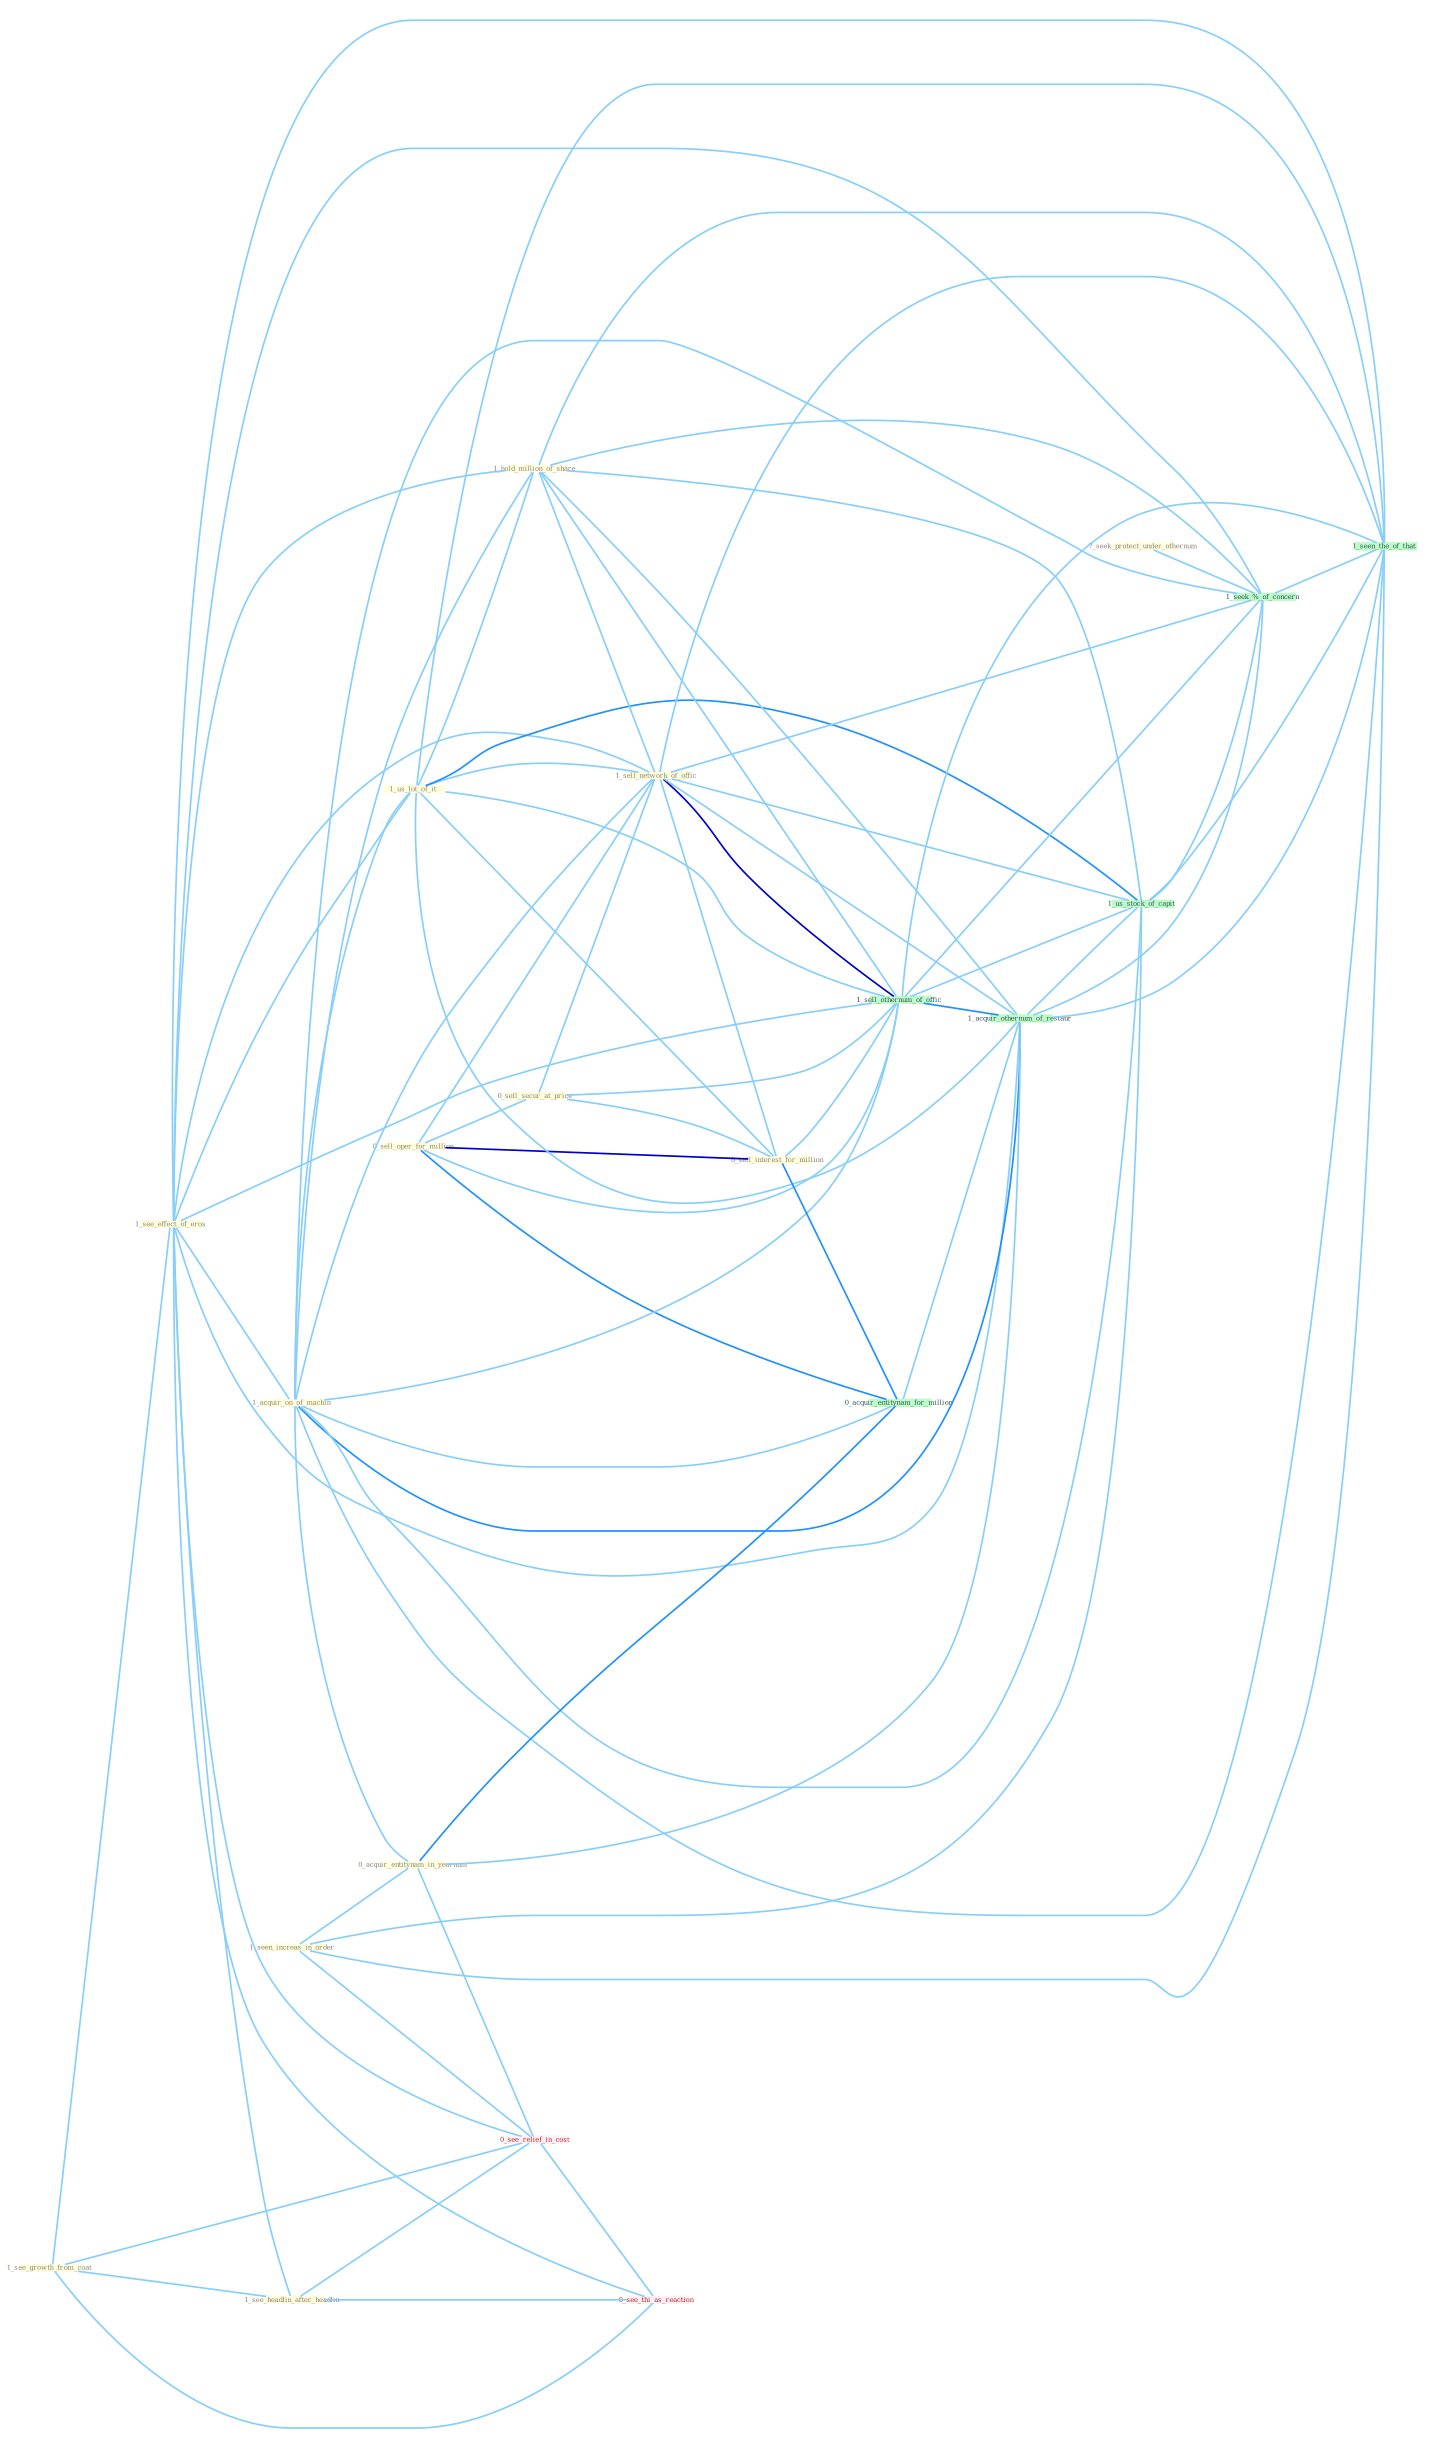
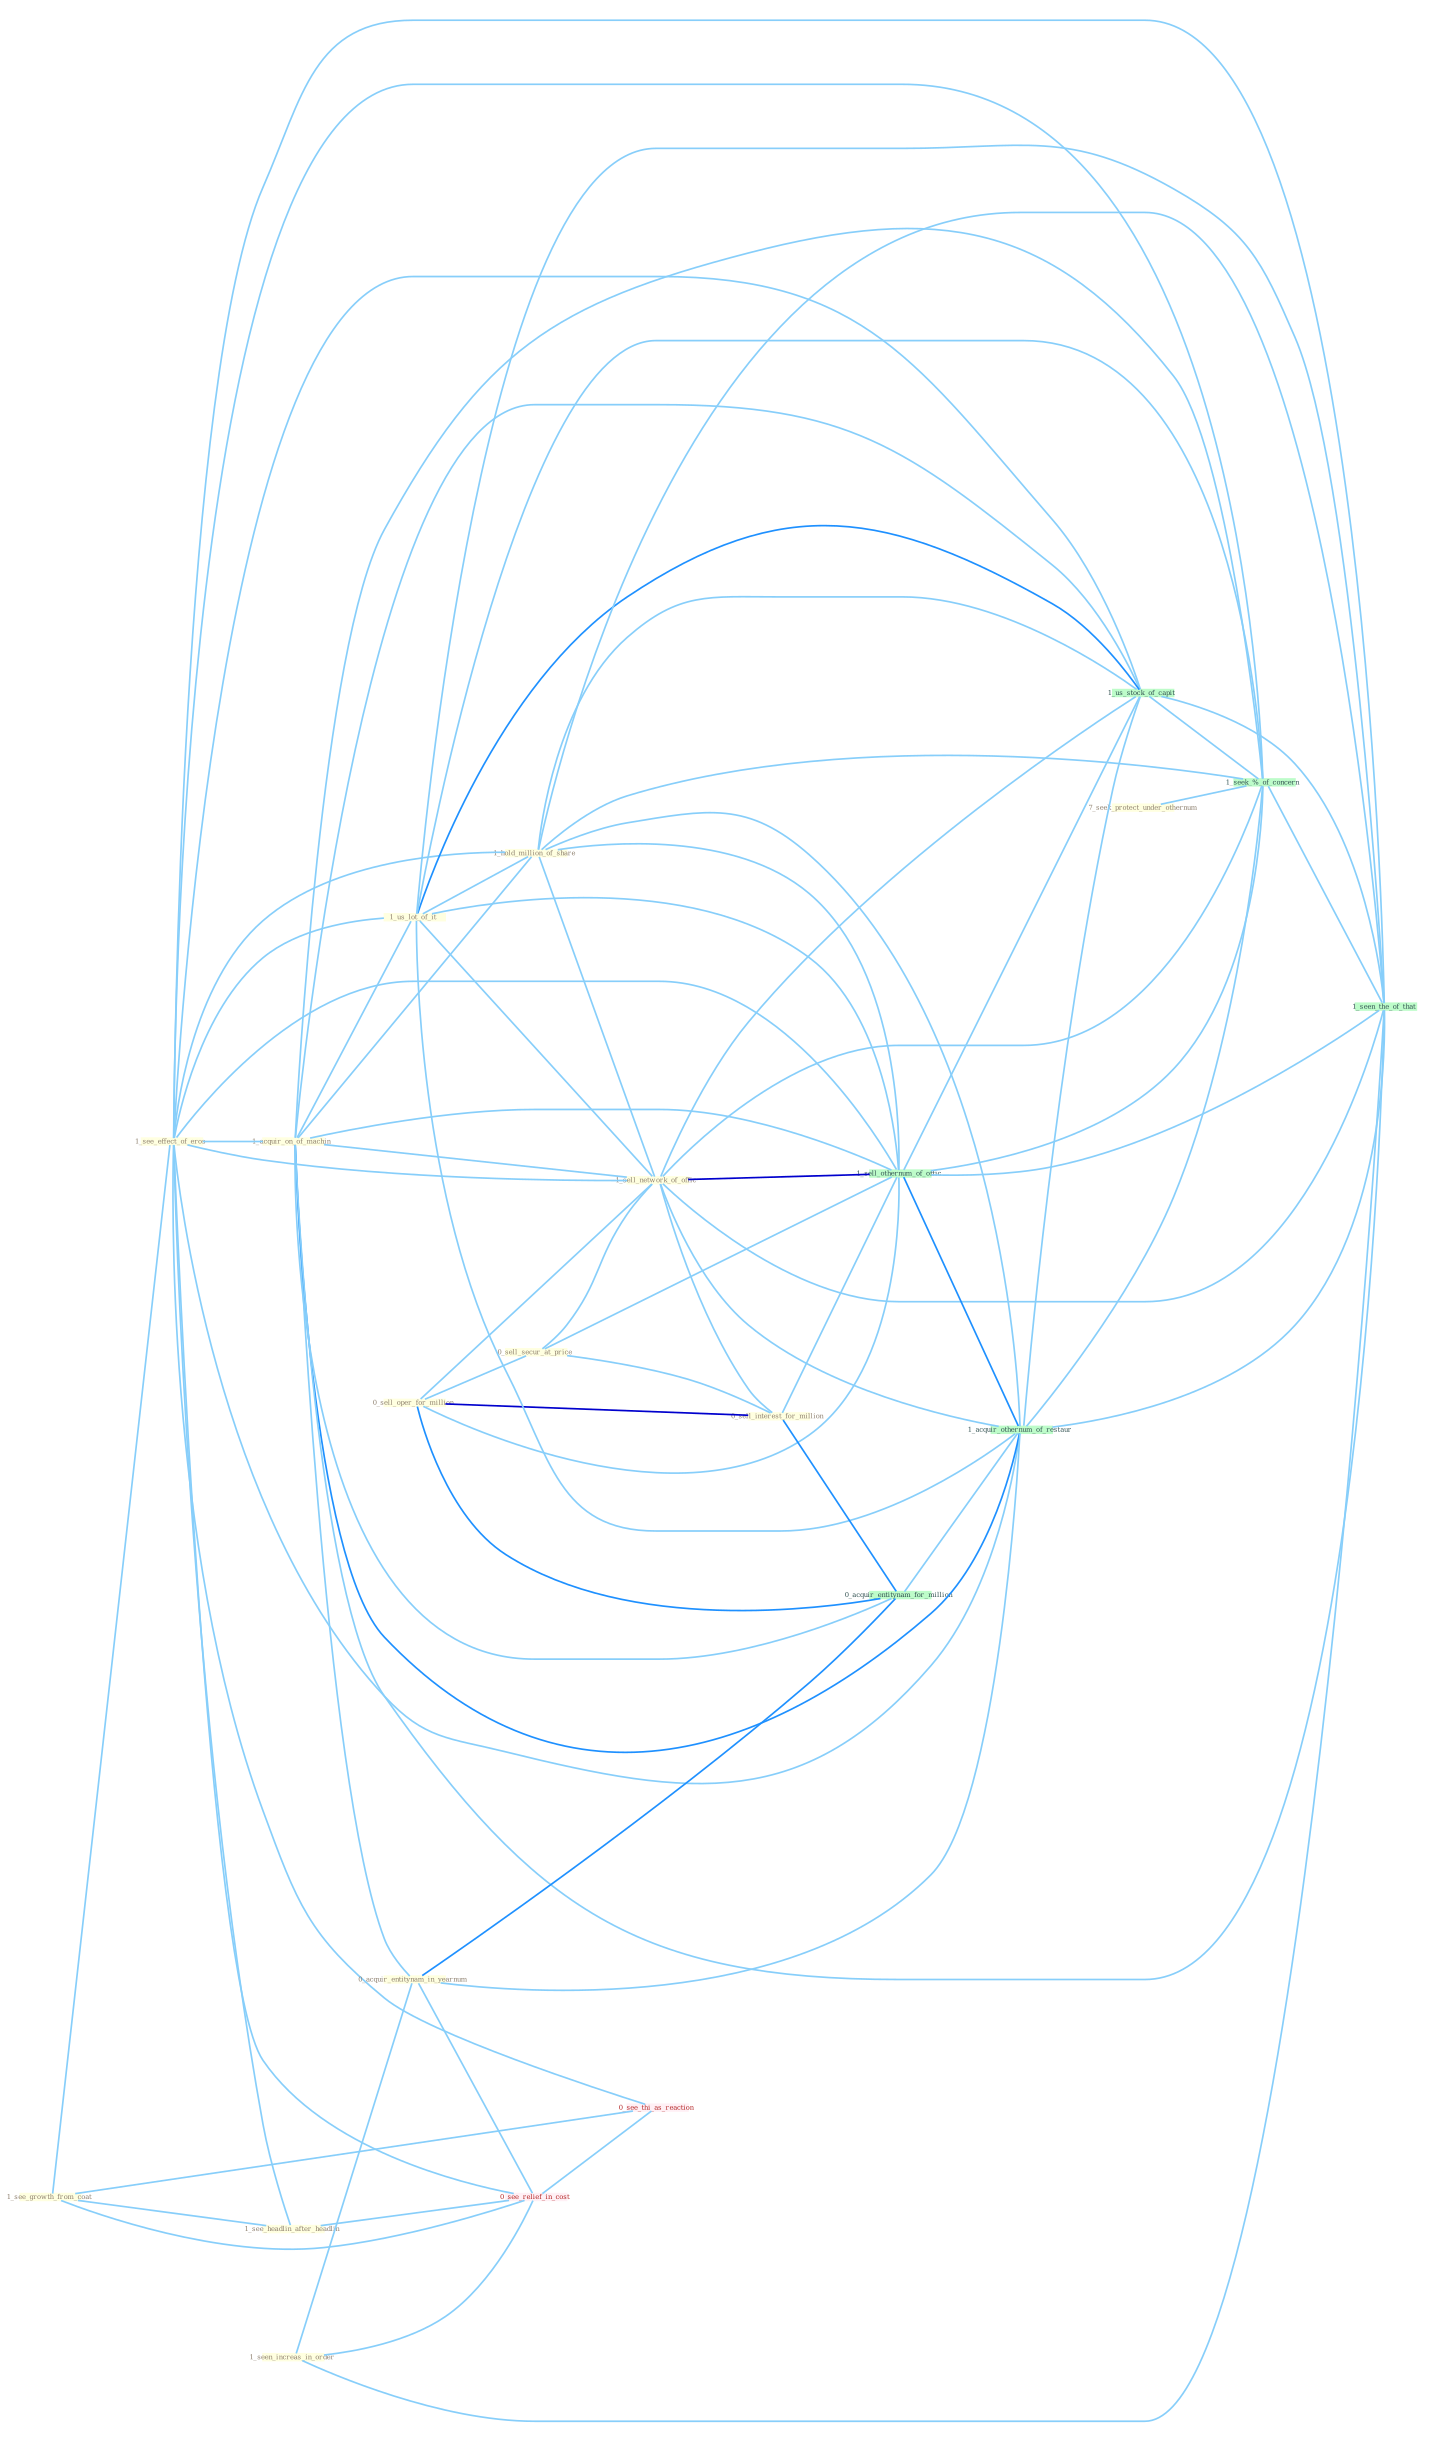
edge "1_us_lot_of_it" -- "0_sell_interest_for_million": now "1_us_lot_of_it" -- "1_seek_%_of_concern"
edge "1_us_stock_of_capit" -- "1_seen_increas_in_order": now "1_us_stock_of_capit" -- "1_see_effect_of_eros"
edge "1_see_headlin_after_headlin" -- "0_see_thi_as_reaction": removed
